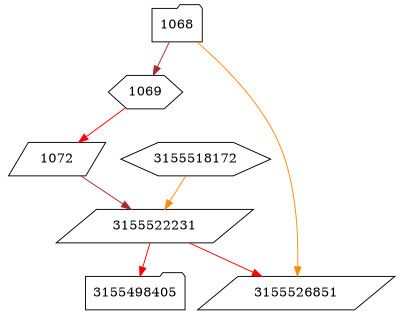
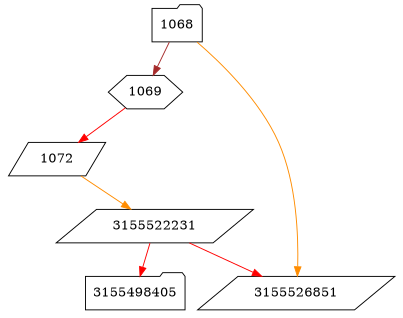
node "3155518172": removed
edge "1072" -> "3155522231": color brown -> darkorange
